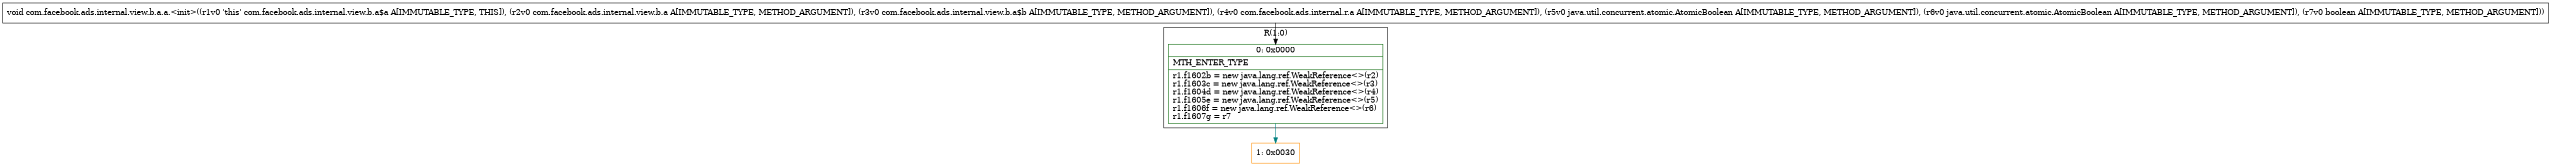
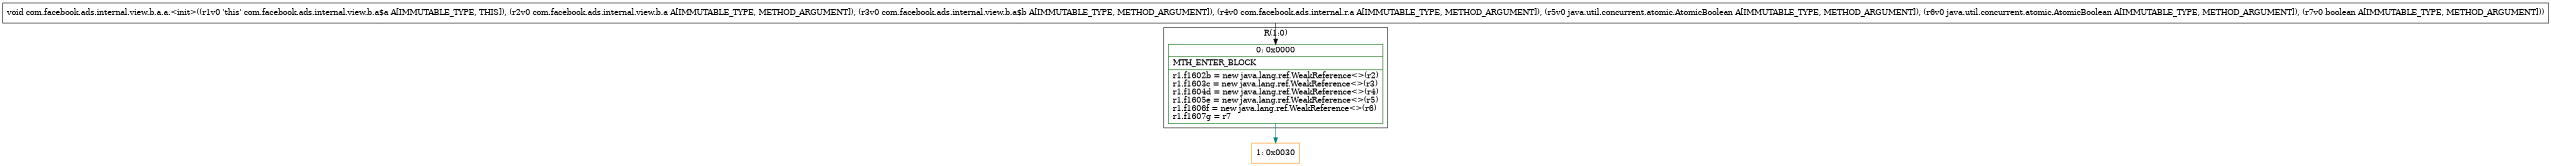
node "0: 0x0000": text "MTH_ENTER_TYPE" -> "MTH_ENTER_BLOCK"
